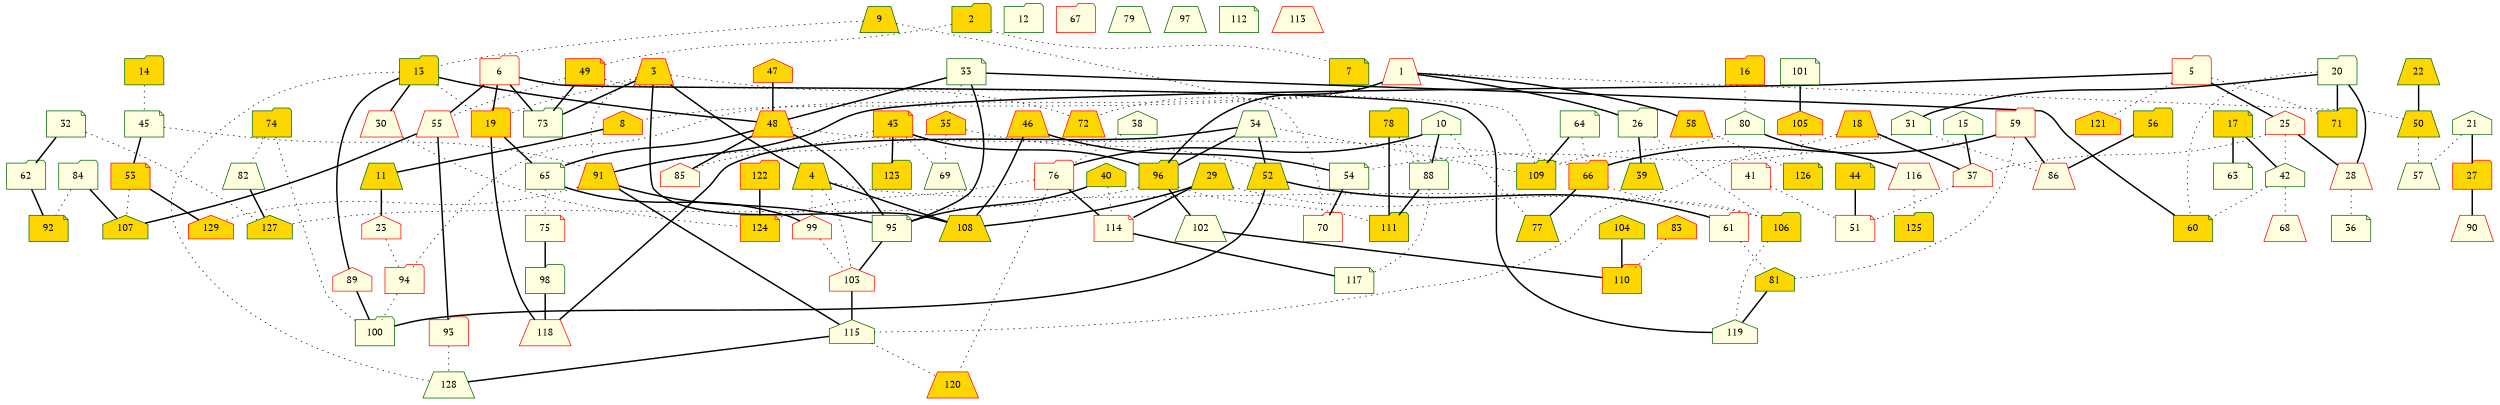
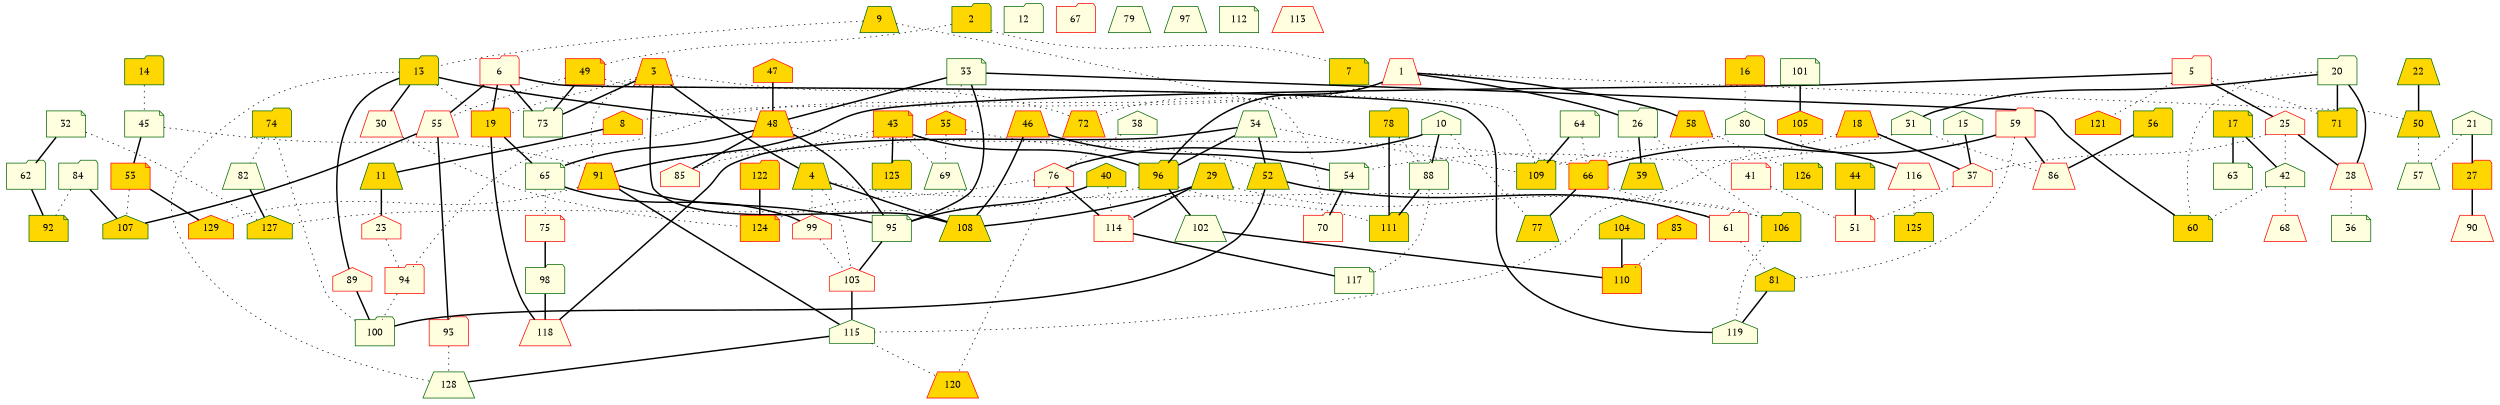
node "76": shape folder -> house
